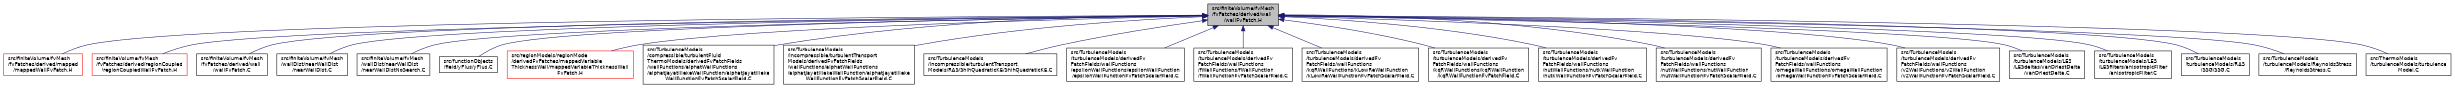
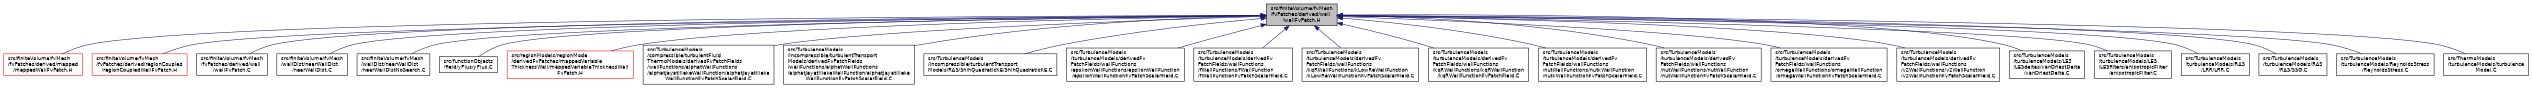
node "src/TurbulenceModels /turbulenceModels/RAS /LRR/LRR.C": added
node "src/TurbulenceModels /turbulenceModels/RAS /SSG/SSG.C": label "src/TurbulenceModels /turbulenceModels/RAS /SSG/SSG.C" -> "src/TurbulenceModels /turbulenceModels/RAS /RAS/SSG.C"
